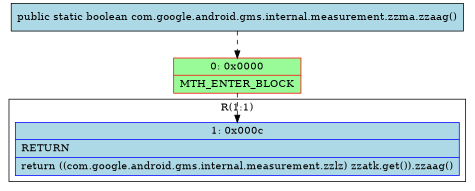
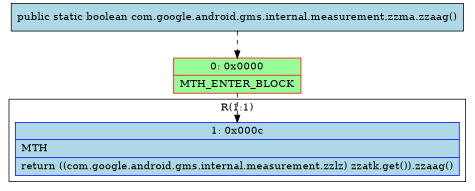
node "1: 0x000c": text "RETURN" -> "MTH"
